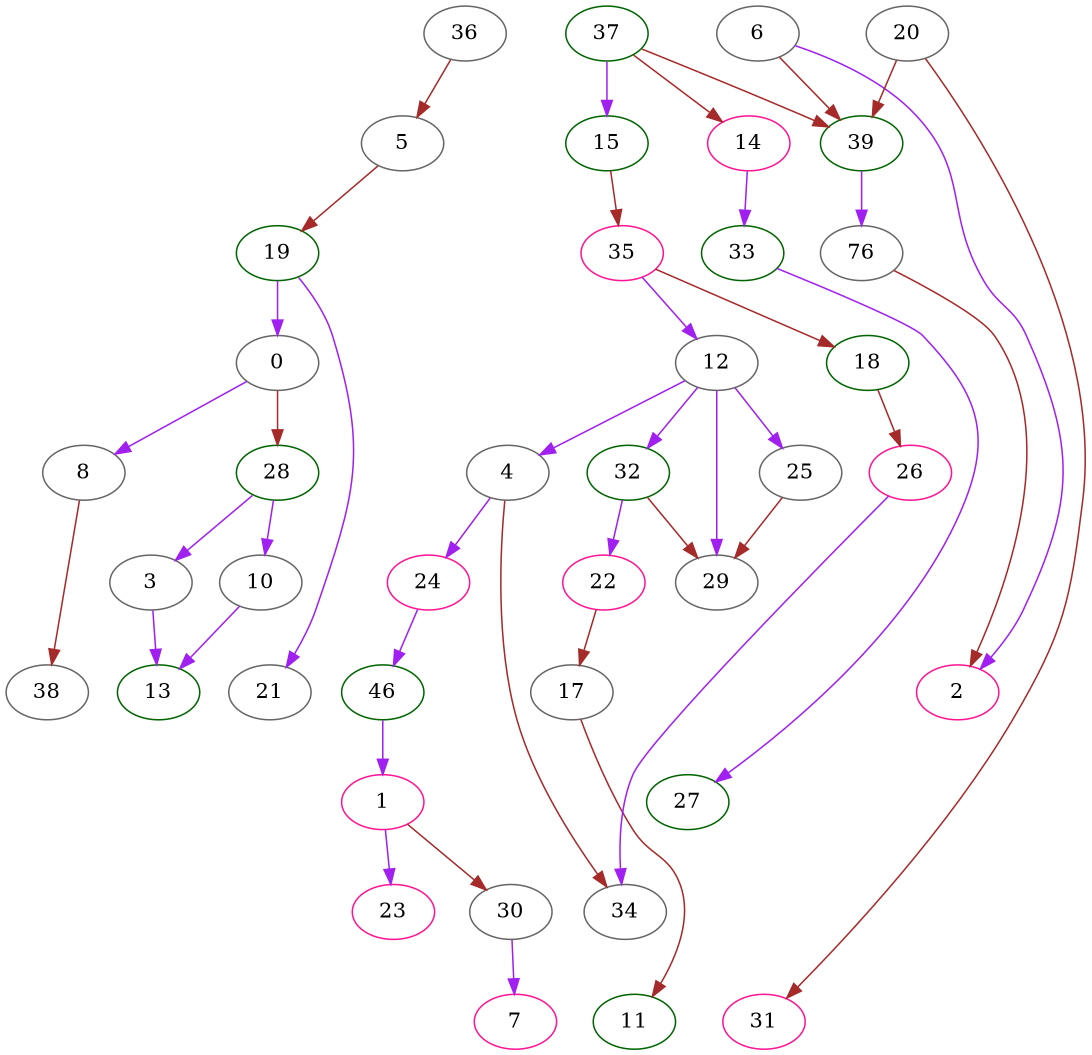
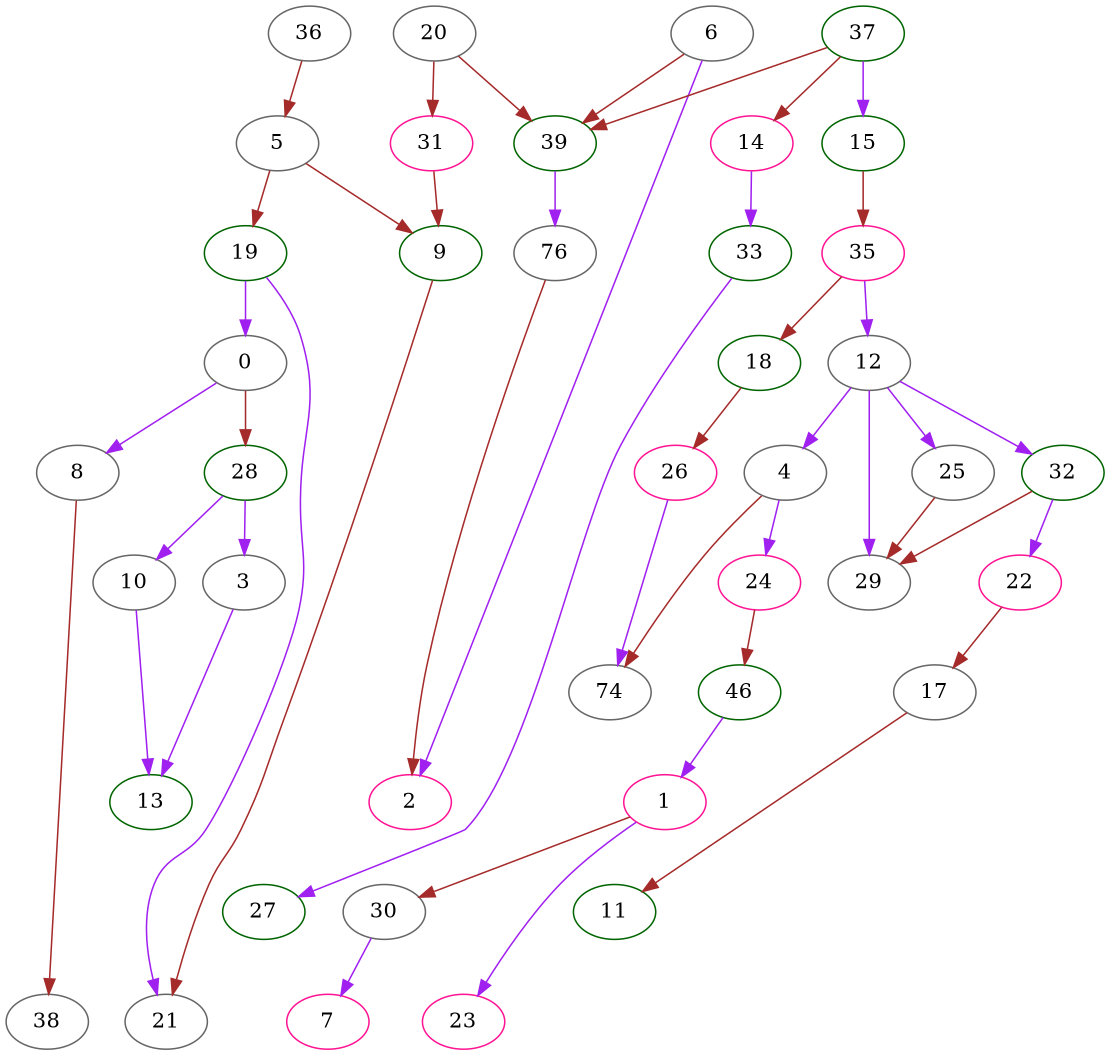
node "9": added
edge "24" -> "46": color purple -> brown
node "34": label "34" -> "74"
